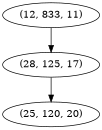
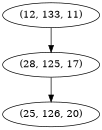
node "(12, 833, 11)": label "(12, 833, 11)" -> "(12, 133, 11)"
node "(25, 120, 20)": label "(25, 120, 20)" -> "(25, 126, 20)"
